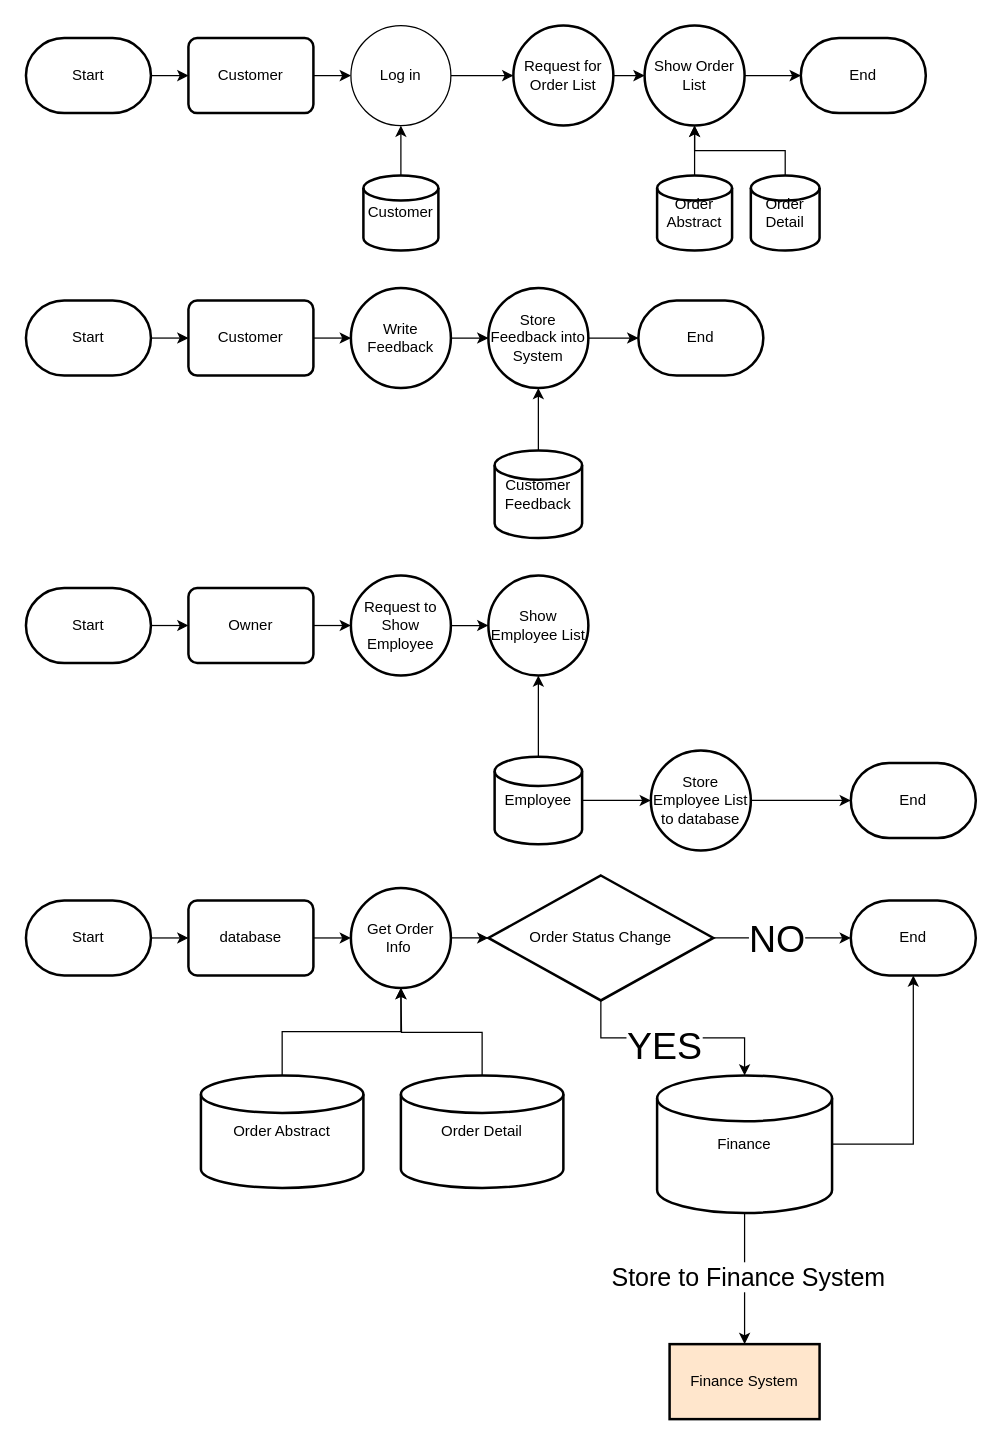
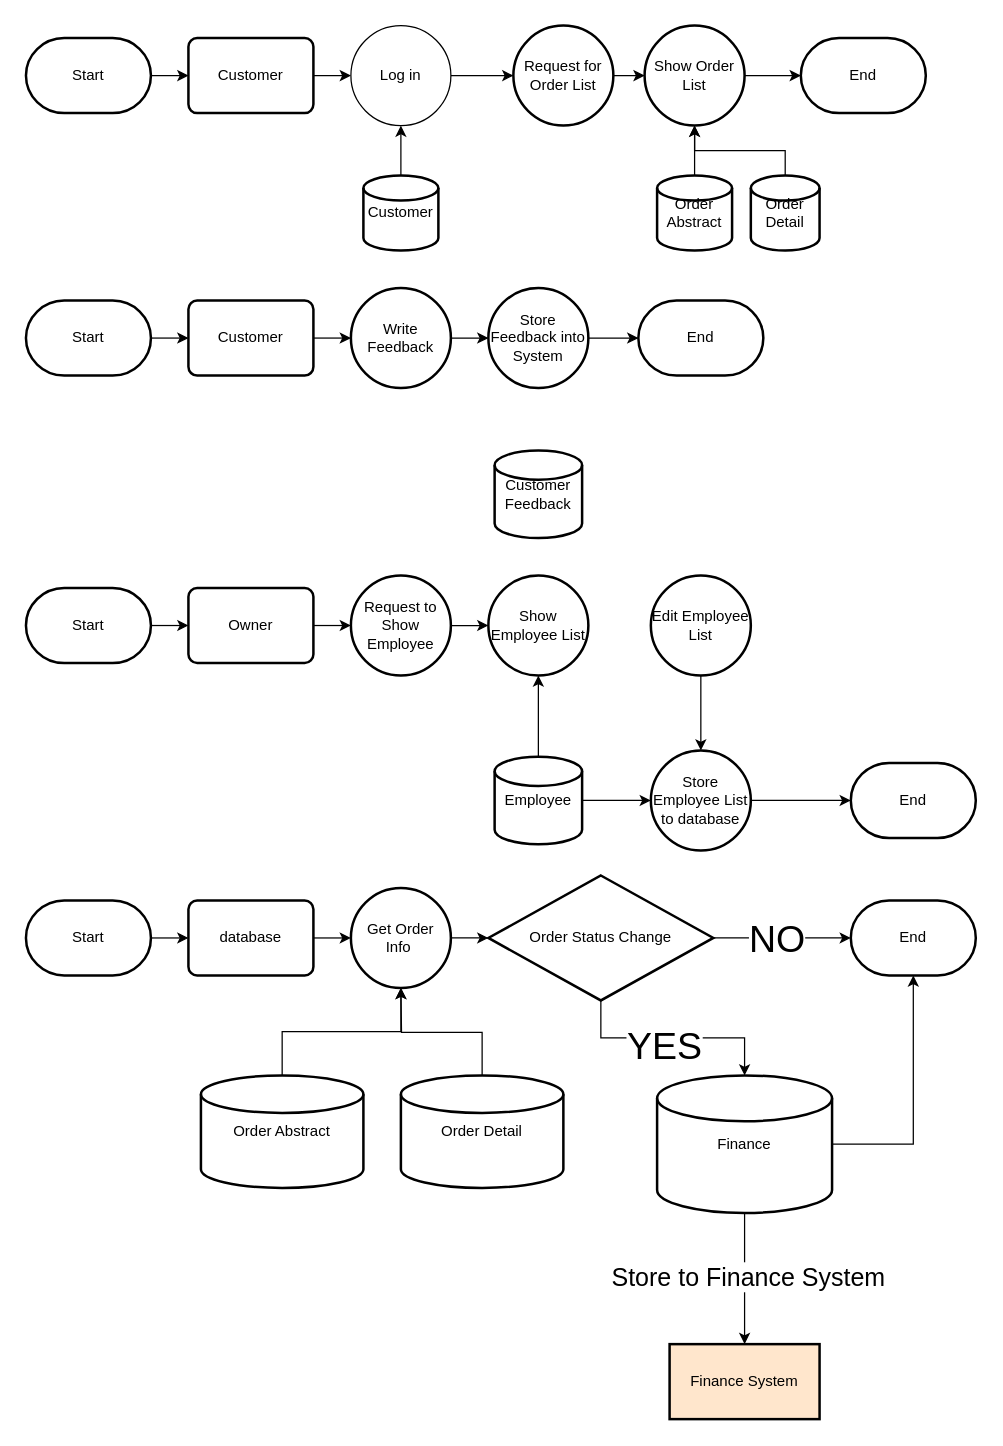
edge "Customer Feedback" -> "Store Feedback into System": removed
node "Edit Employee List": added
edge "Edit Employee List" -> "Store Employee List to database": added
